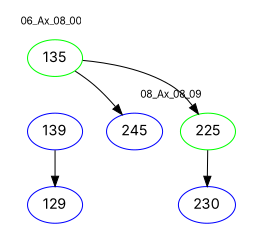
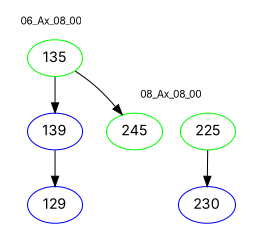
edge "135" -> "225": now "135" -> "139"
cluster "08_Ax_08_09": label "08_Ax_08_09" -> "08_Ax_08_00"
node "245": color blue -> green
